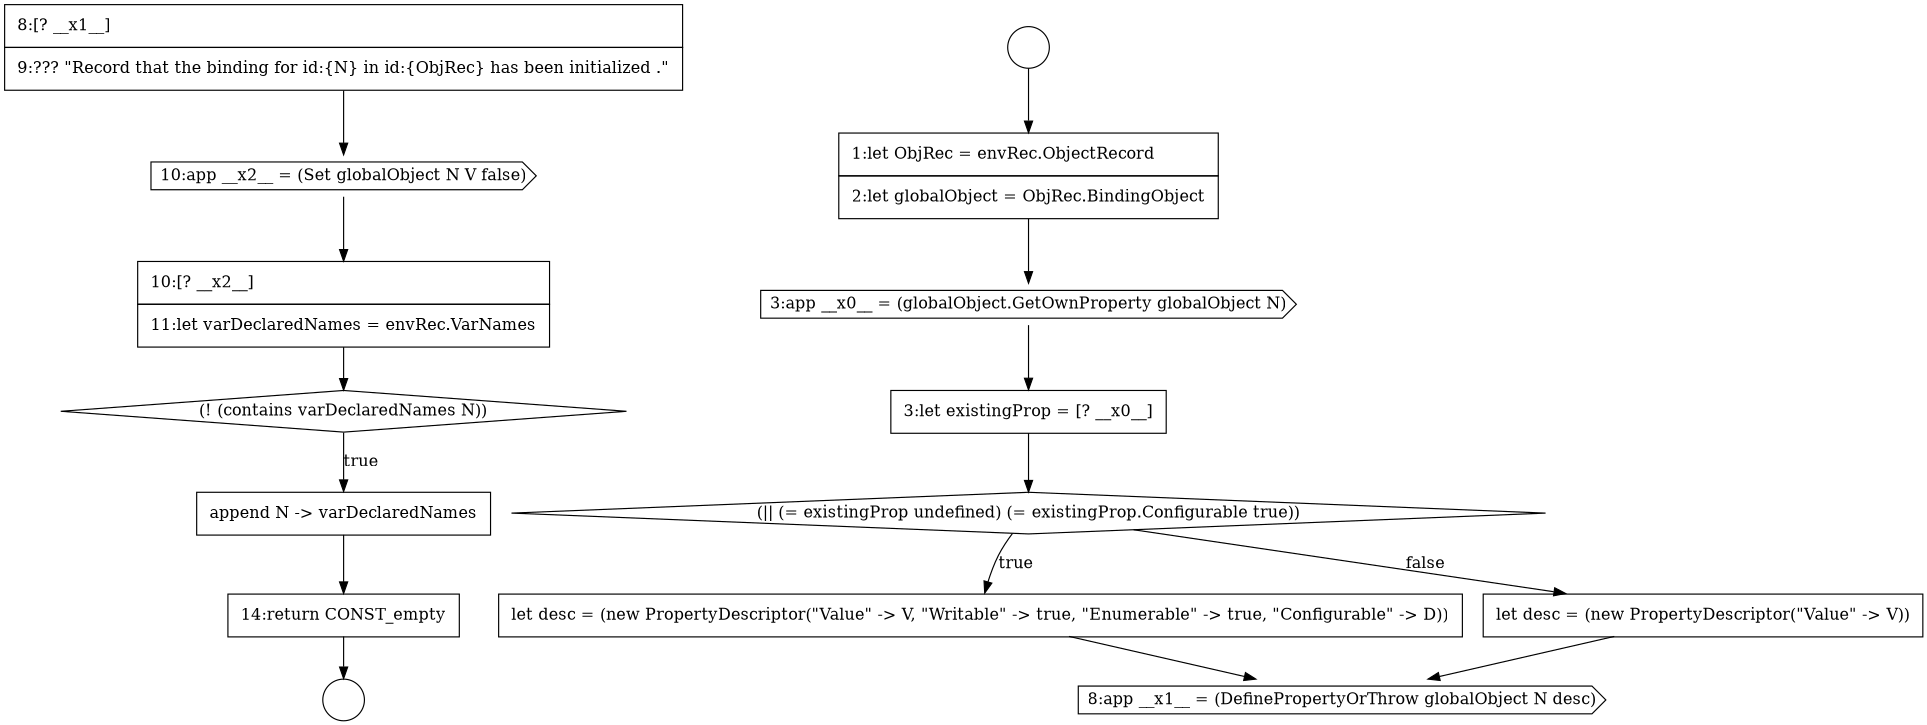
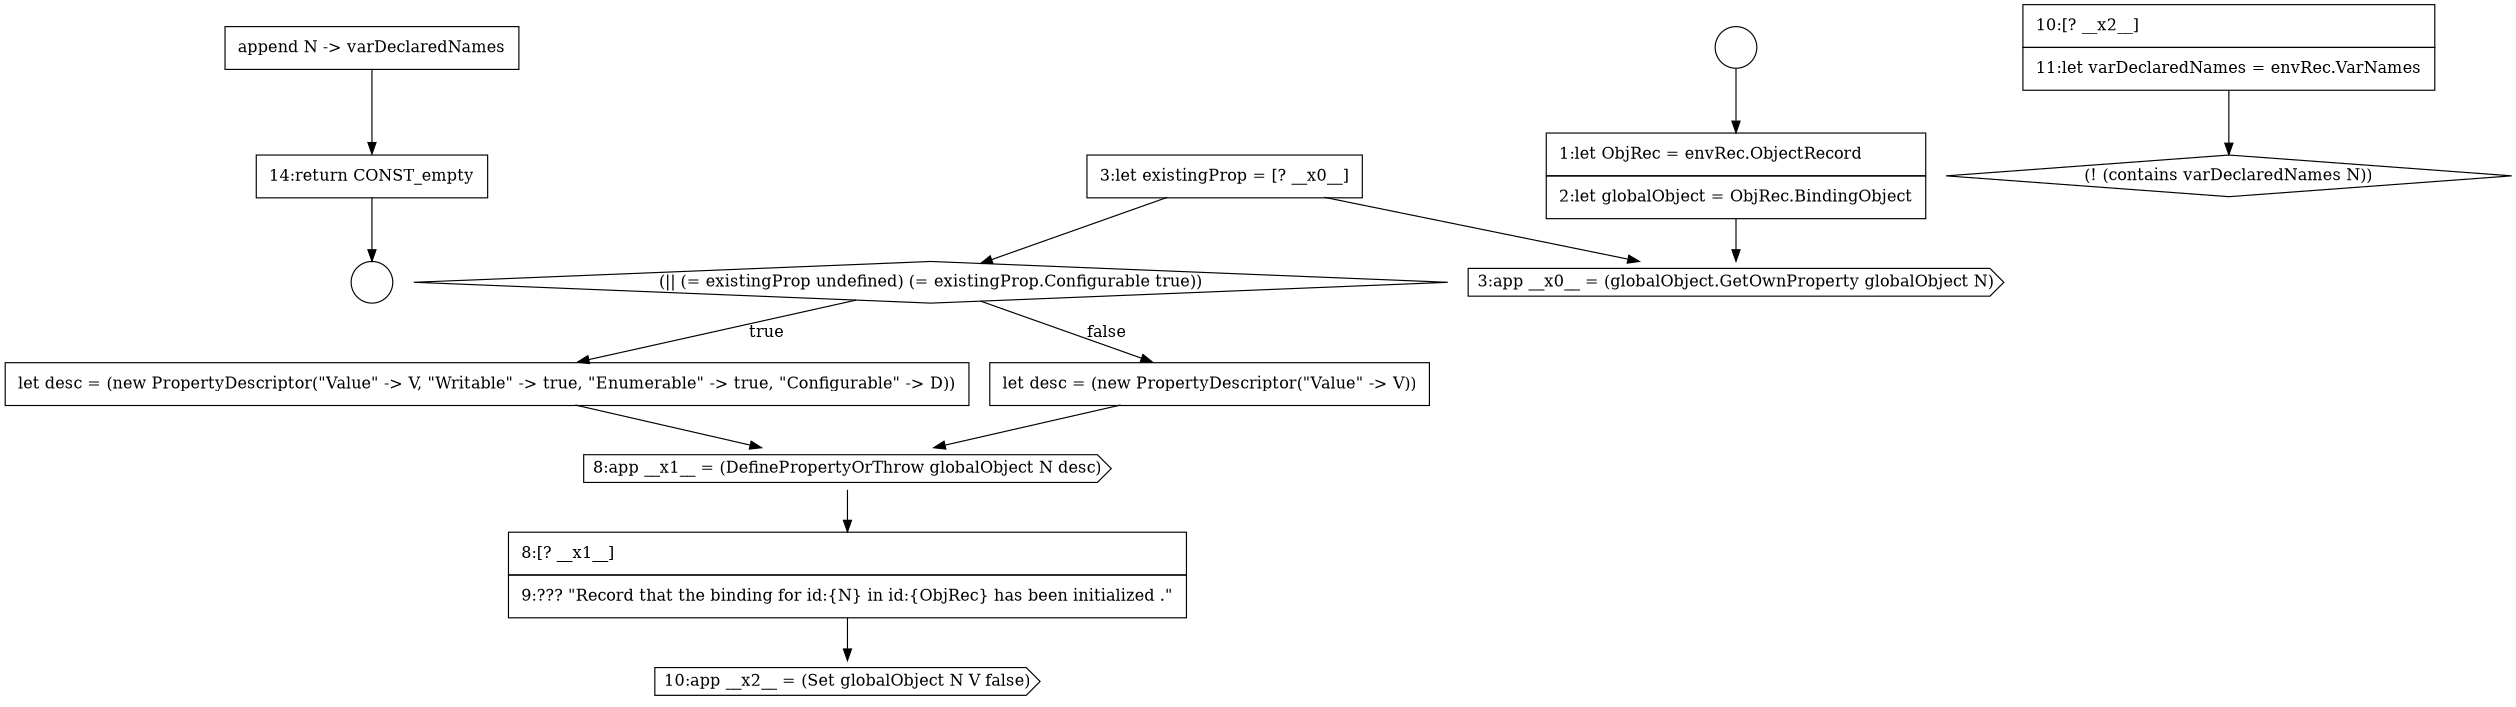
edge "10:app __x2__ = (Set globalObject N V false)" -> "10:[? __x2__]": removed
edge "3:app __x0__ = (globalObject.GetOwnProperty globalObject N)" -> "3:let existingProp = [? __x0__]": reversed
edge "(! (contains varDeclaredNames N))" -> "append N -> varDeclaredNames": removed, label "true"
edge "8:app __x1__ = (DefinePropertyOrThrow globalObject N desc)" -> "8:[? __x1__]": added
